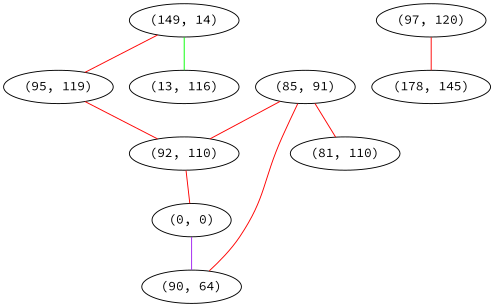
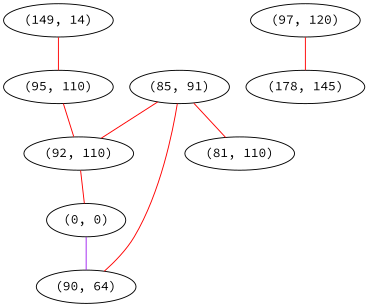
node "(95, 119)": label "(95, 119)" -> "(95, 110)"
node "(13, 116)": removed
